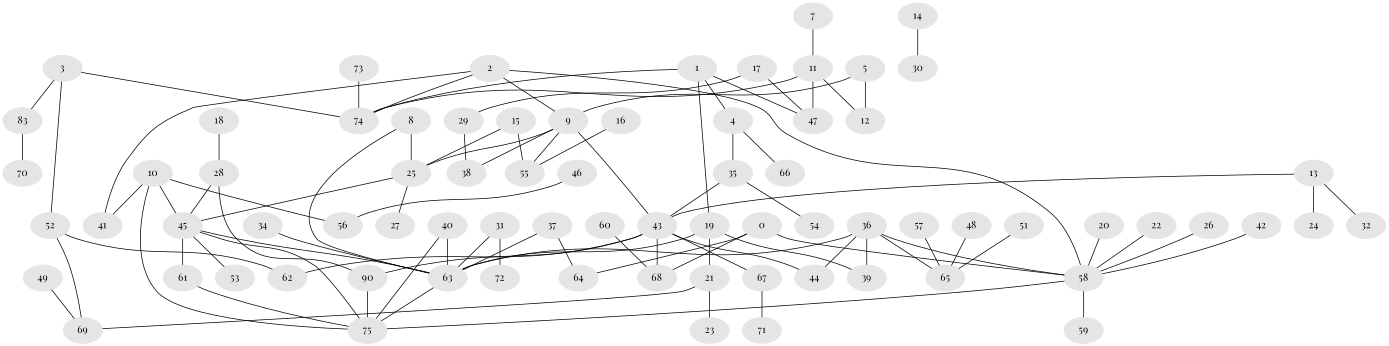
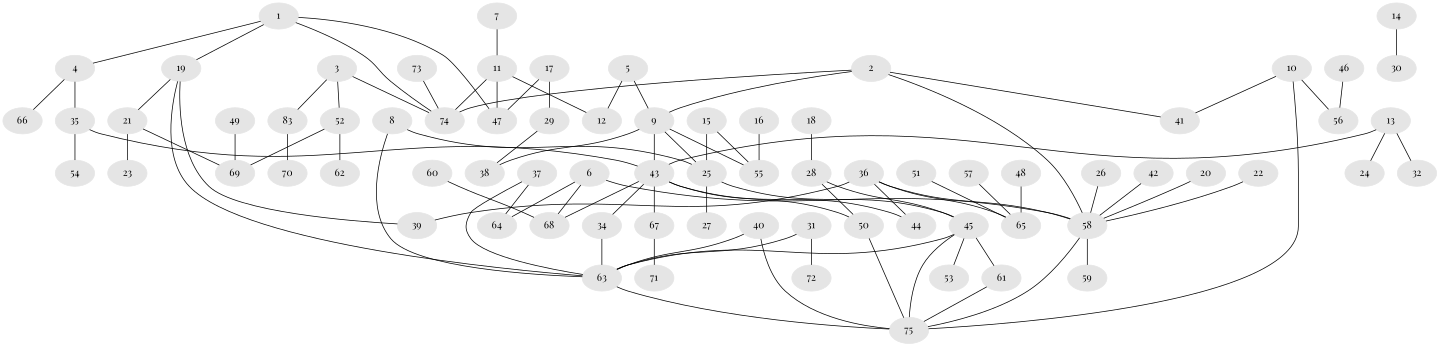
edge "10" -- "45": removed
node "0": label "0" -> "6"
edge "36" -- "63": removed
edge "43" -- "62": now "43" -- "34"
node "90": label "90" -> "50"
